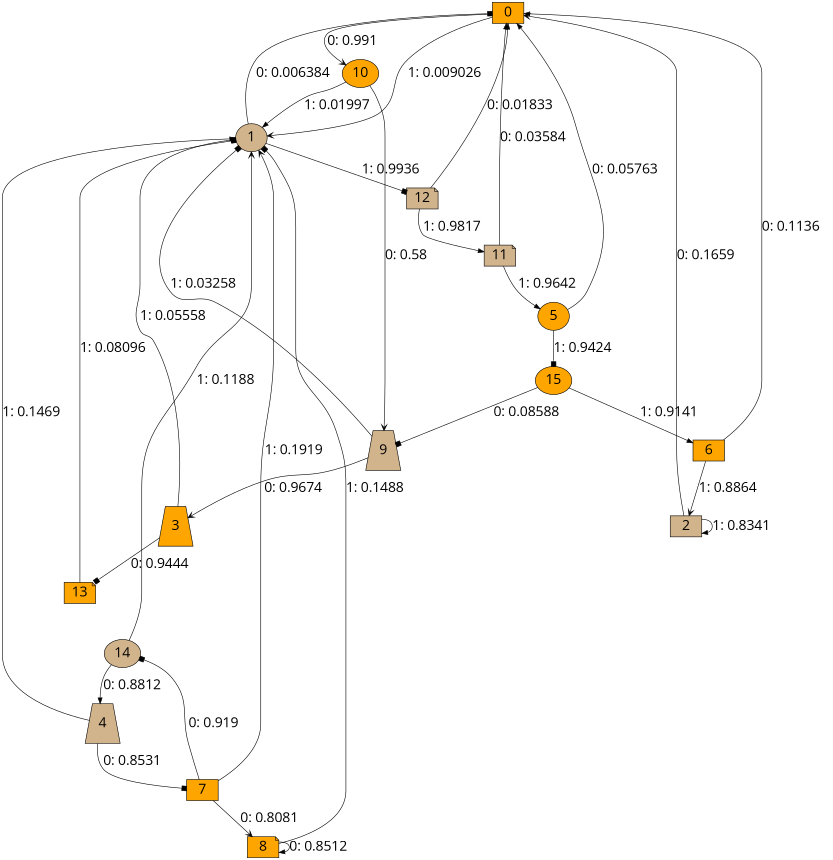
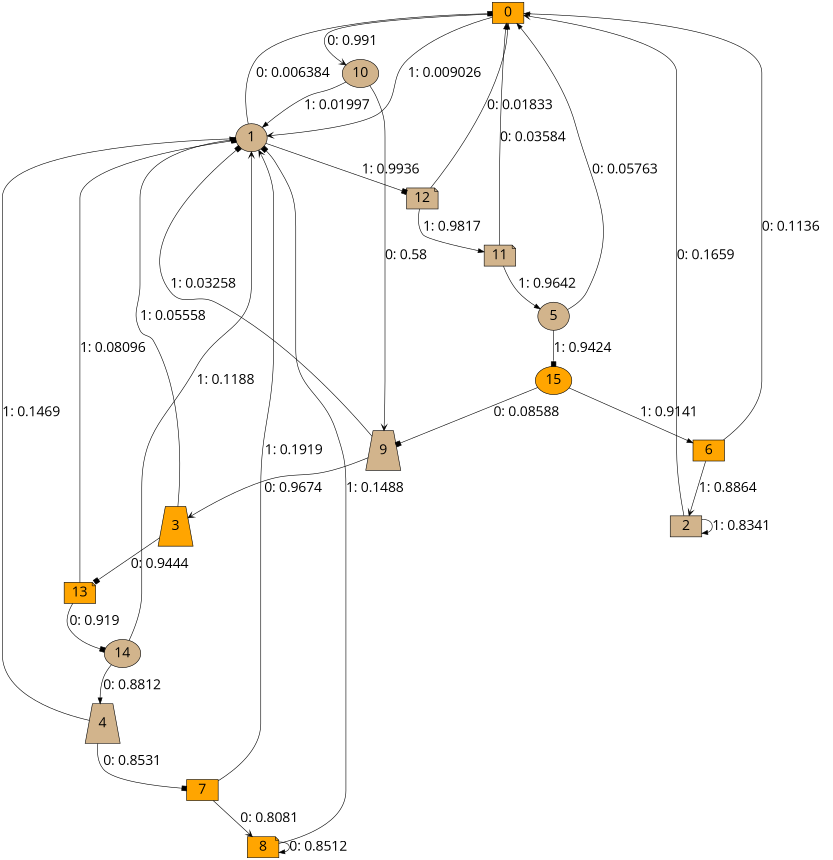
node "10": fillcolor orange -> tan
node "5": fillcolor orange -> tan
edge "7" -> "14": now "13" -> "14"
